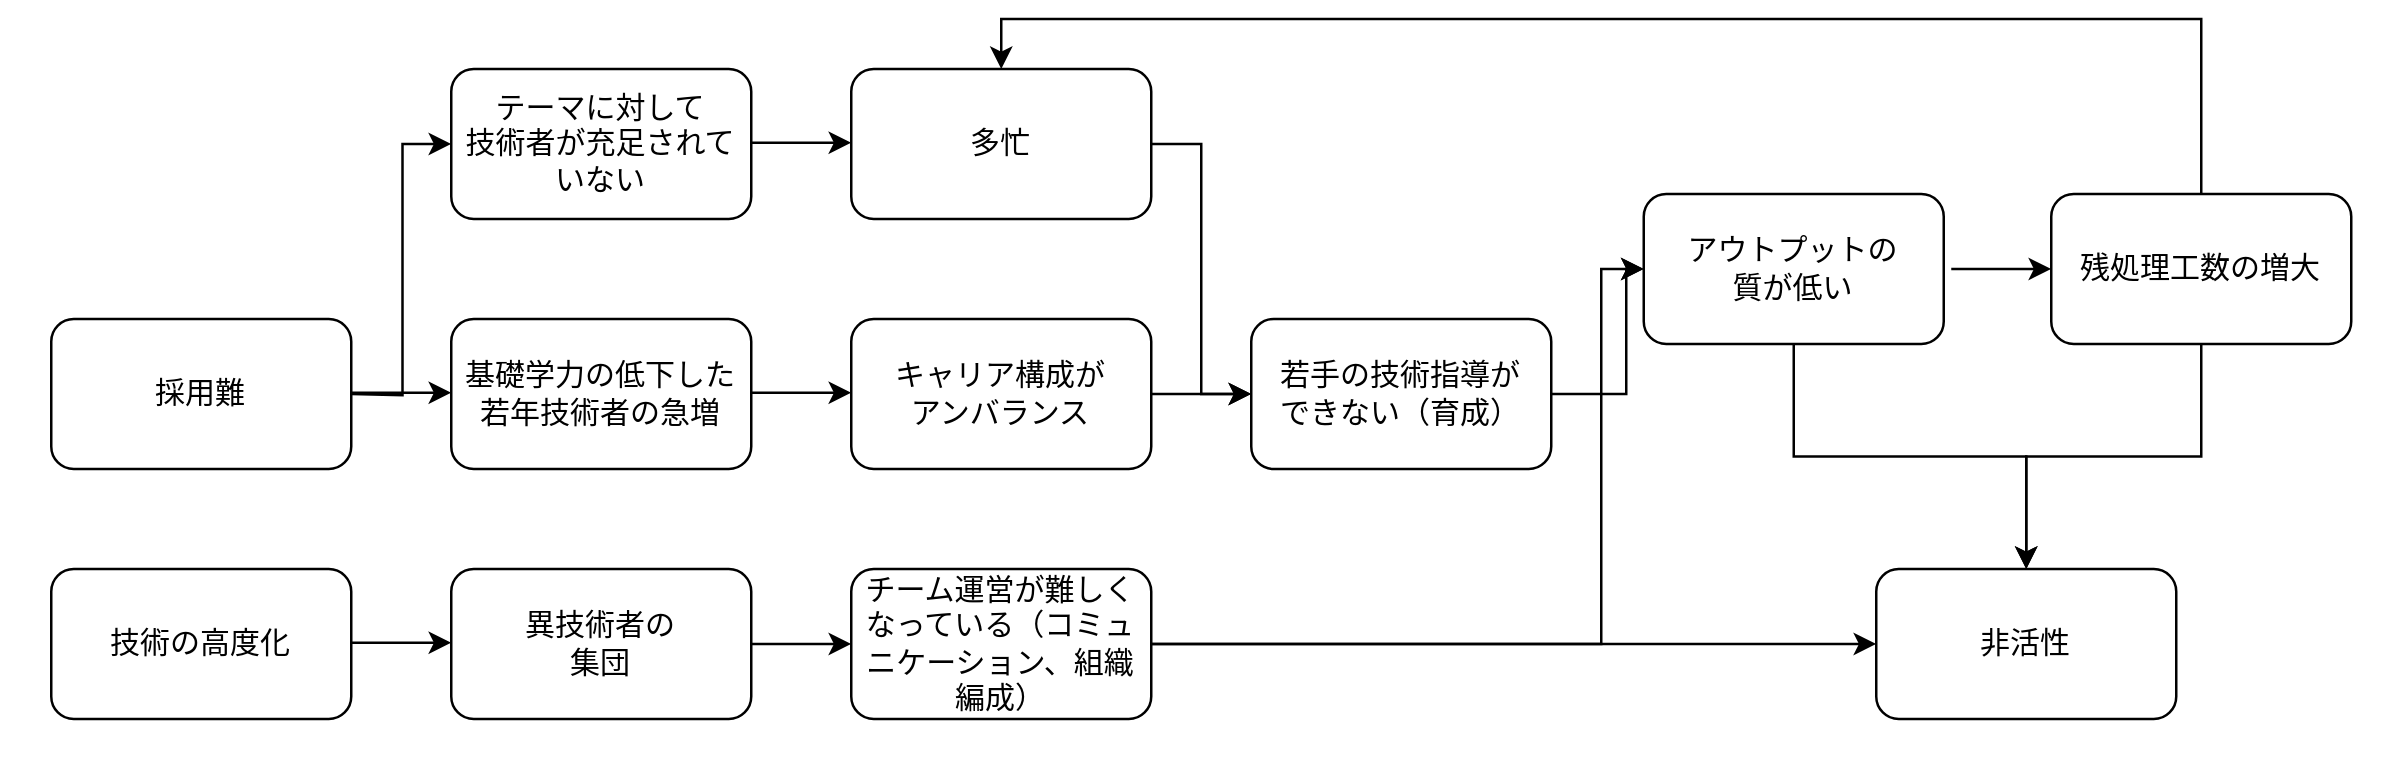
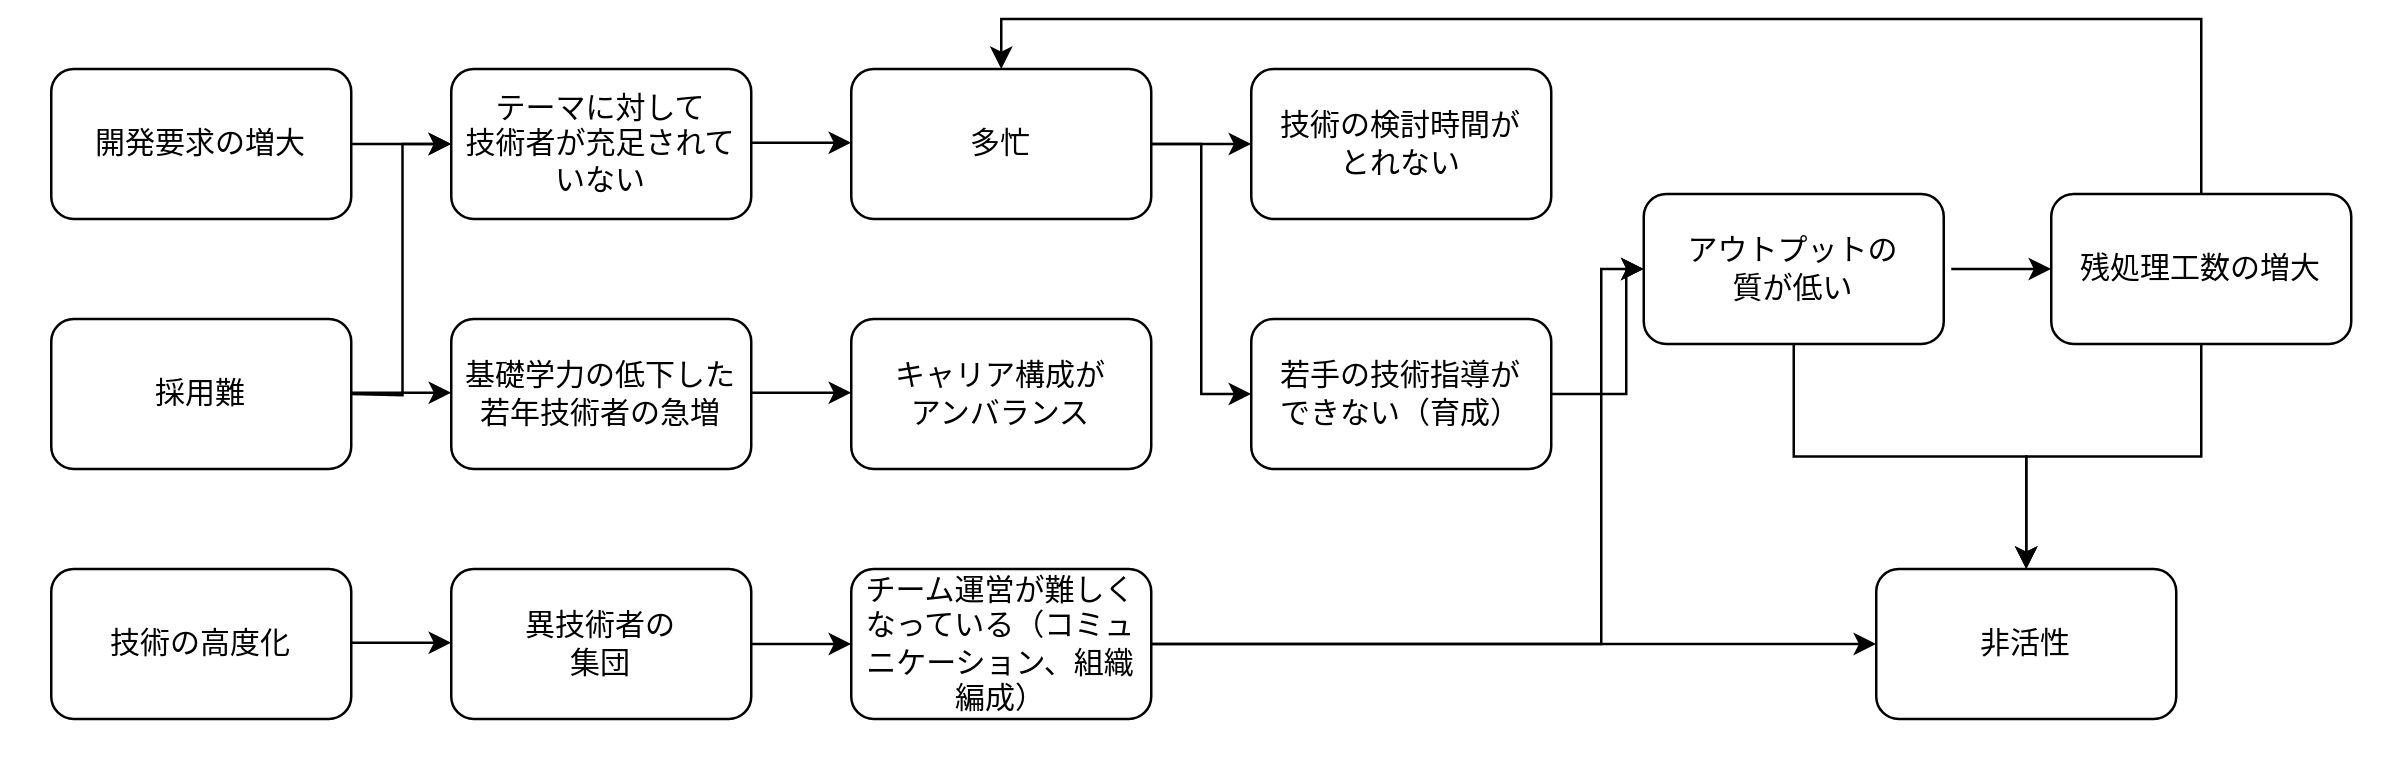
node "開発要求の増大": added
edge "開発要求の増大" -> "テーマに対して 技術者が充足されていない": added
edge "多忙" -> "技術の検討時間が とれない": added
node "技術の検討時間が とれない": added
edge "キャリア構成が アンバランス" -> "若手の技術指導が できない（育成）": removed
